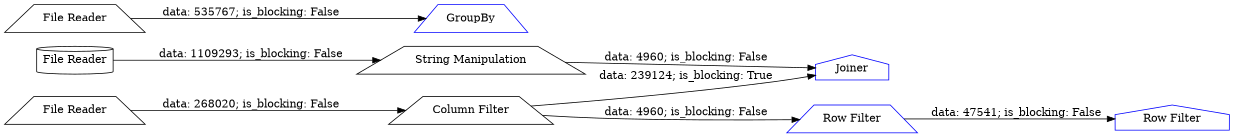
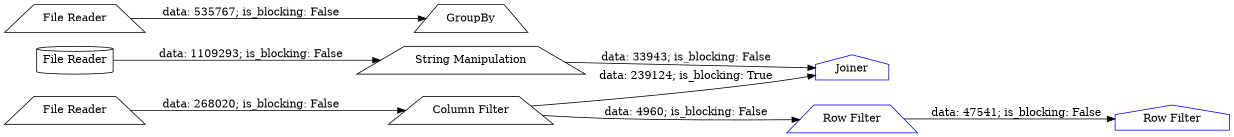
node "GroupBy": color blue -> black
edge "String Manipulation" -> "Joiner": label "data: 4960; is_blocking: False" -> "data: 33943; is_blocking: False"
